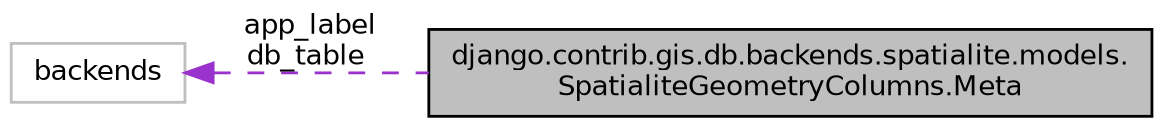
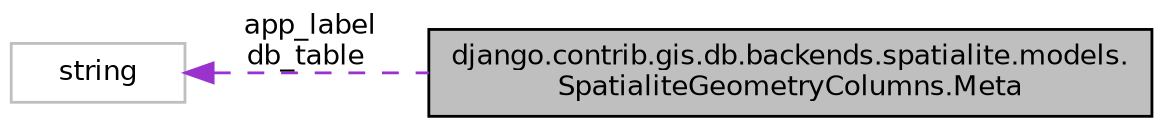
node "backends": label "backends" -> "string"
